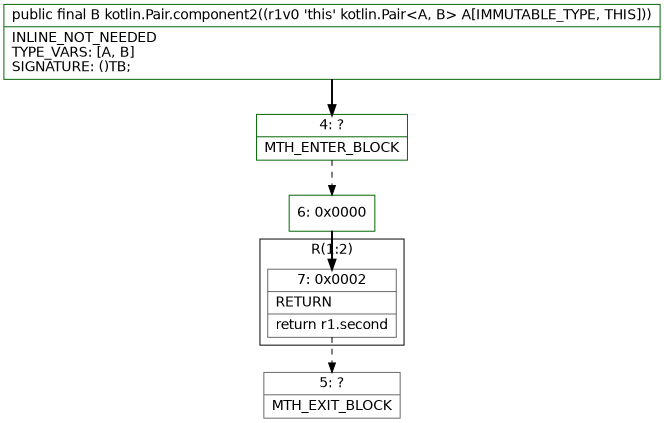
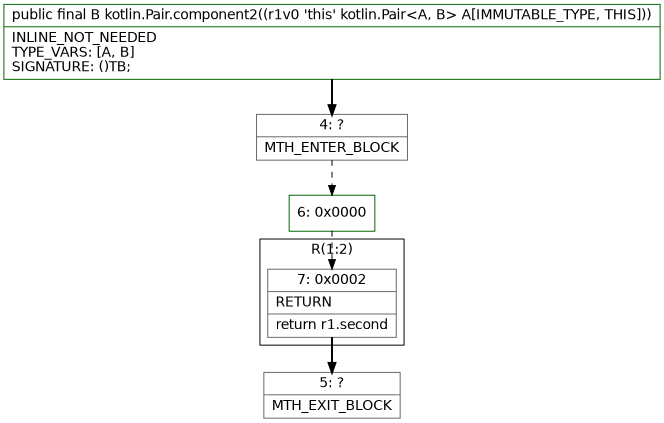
node "4: ?": color darkgreen -> gray40
edge "6: 0x0000" -> "7: 0x0002": style bold -> dashed
edge "7: 0x0002" -> "5: ?": style dashed -> bold
